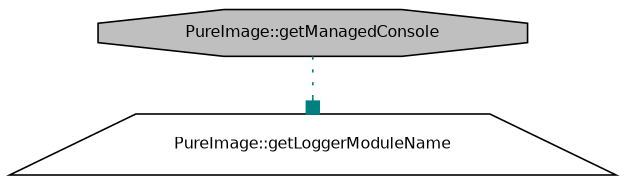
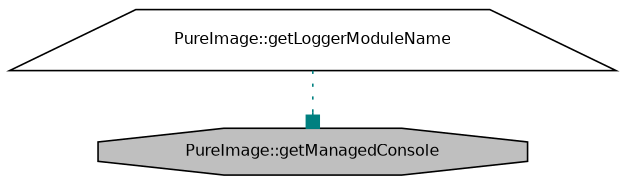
edge "PureImage::getManagedConsole" -> "PureImage::getLoggerModuleName": reversed
